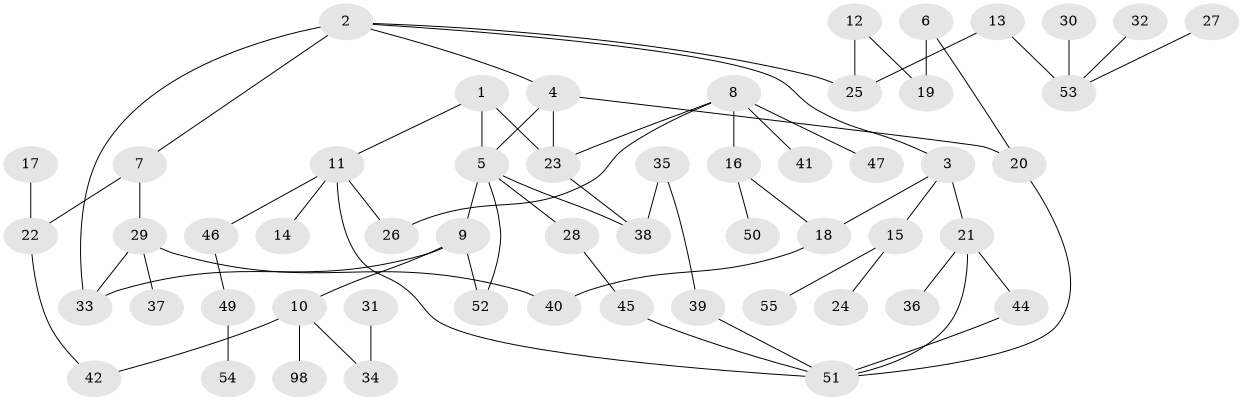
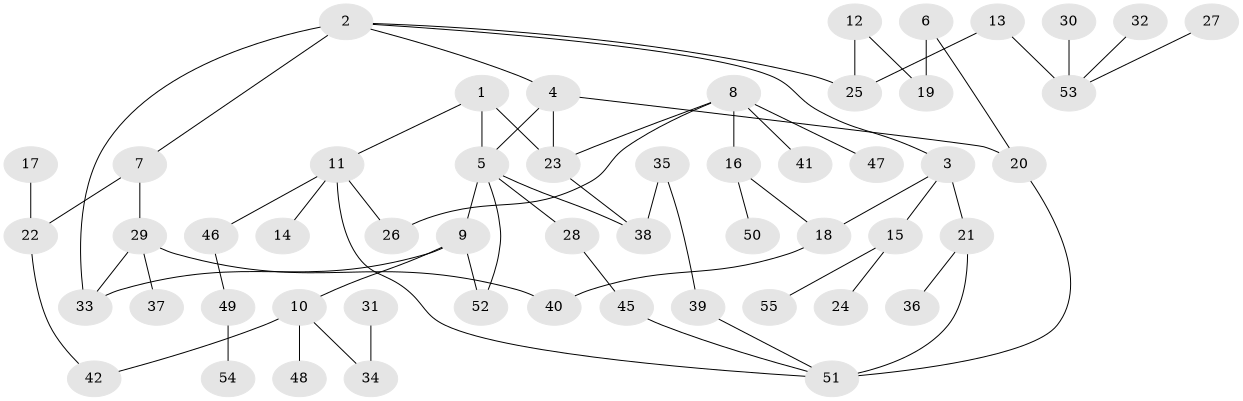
node "44": removed
node "98": label "98" -> "48"
